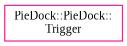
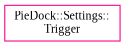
node "PieDock::PieDock:: Trigger": label "PieDock::PieDock:: Trigger" -> "PieDock::Settings:: Trigger"
